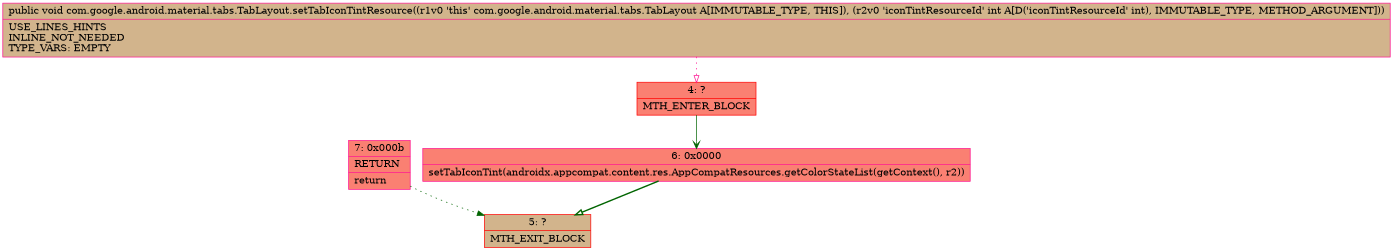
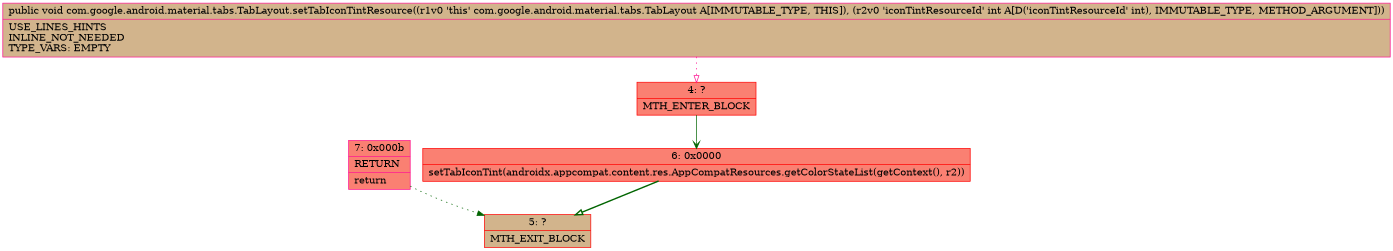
node "6: 0x0000": color deeppink -> red
